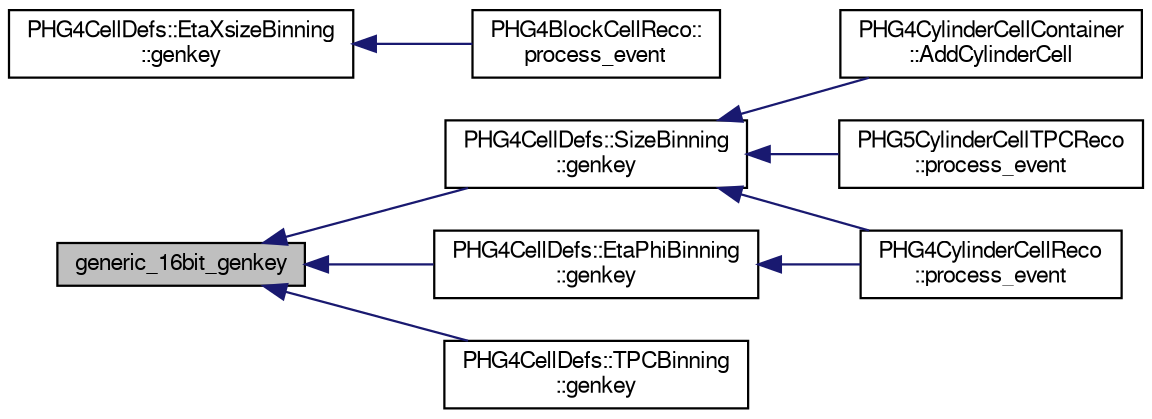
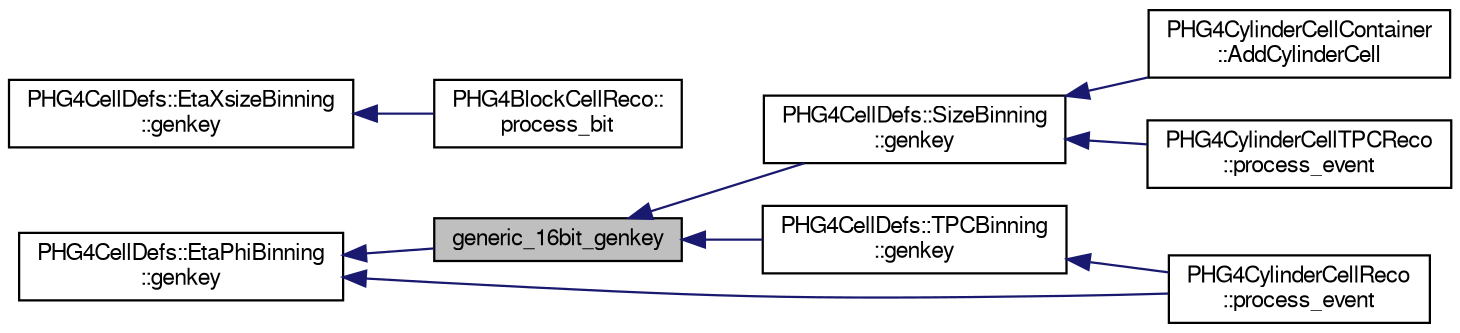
node "PHG4BlockCellReco:: process_event": label "PHG4BlockCellReco:: process_event" -> "PHG4BlockCellReco:: process_bit"
node "PHG5CylinderCellTPCReco ::process_event": label "PHG5CylinderCellTPCReco ::process_event" -> "PHG4CylinderCellTPCReco ::process_event"
edge "PHG4CylinderCellReco ::process_event" -> "PHG4CellDefs::SizeBinning ::genkey": now "PHG4CylinderCellReco ::process_event" -> "PHG4CellDefs::TPCBinning ::genkey"
edge "PHG4CellDefs::EtaPhiBinning ::genkey" -> "generic_16bit_genkey": reversed
